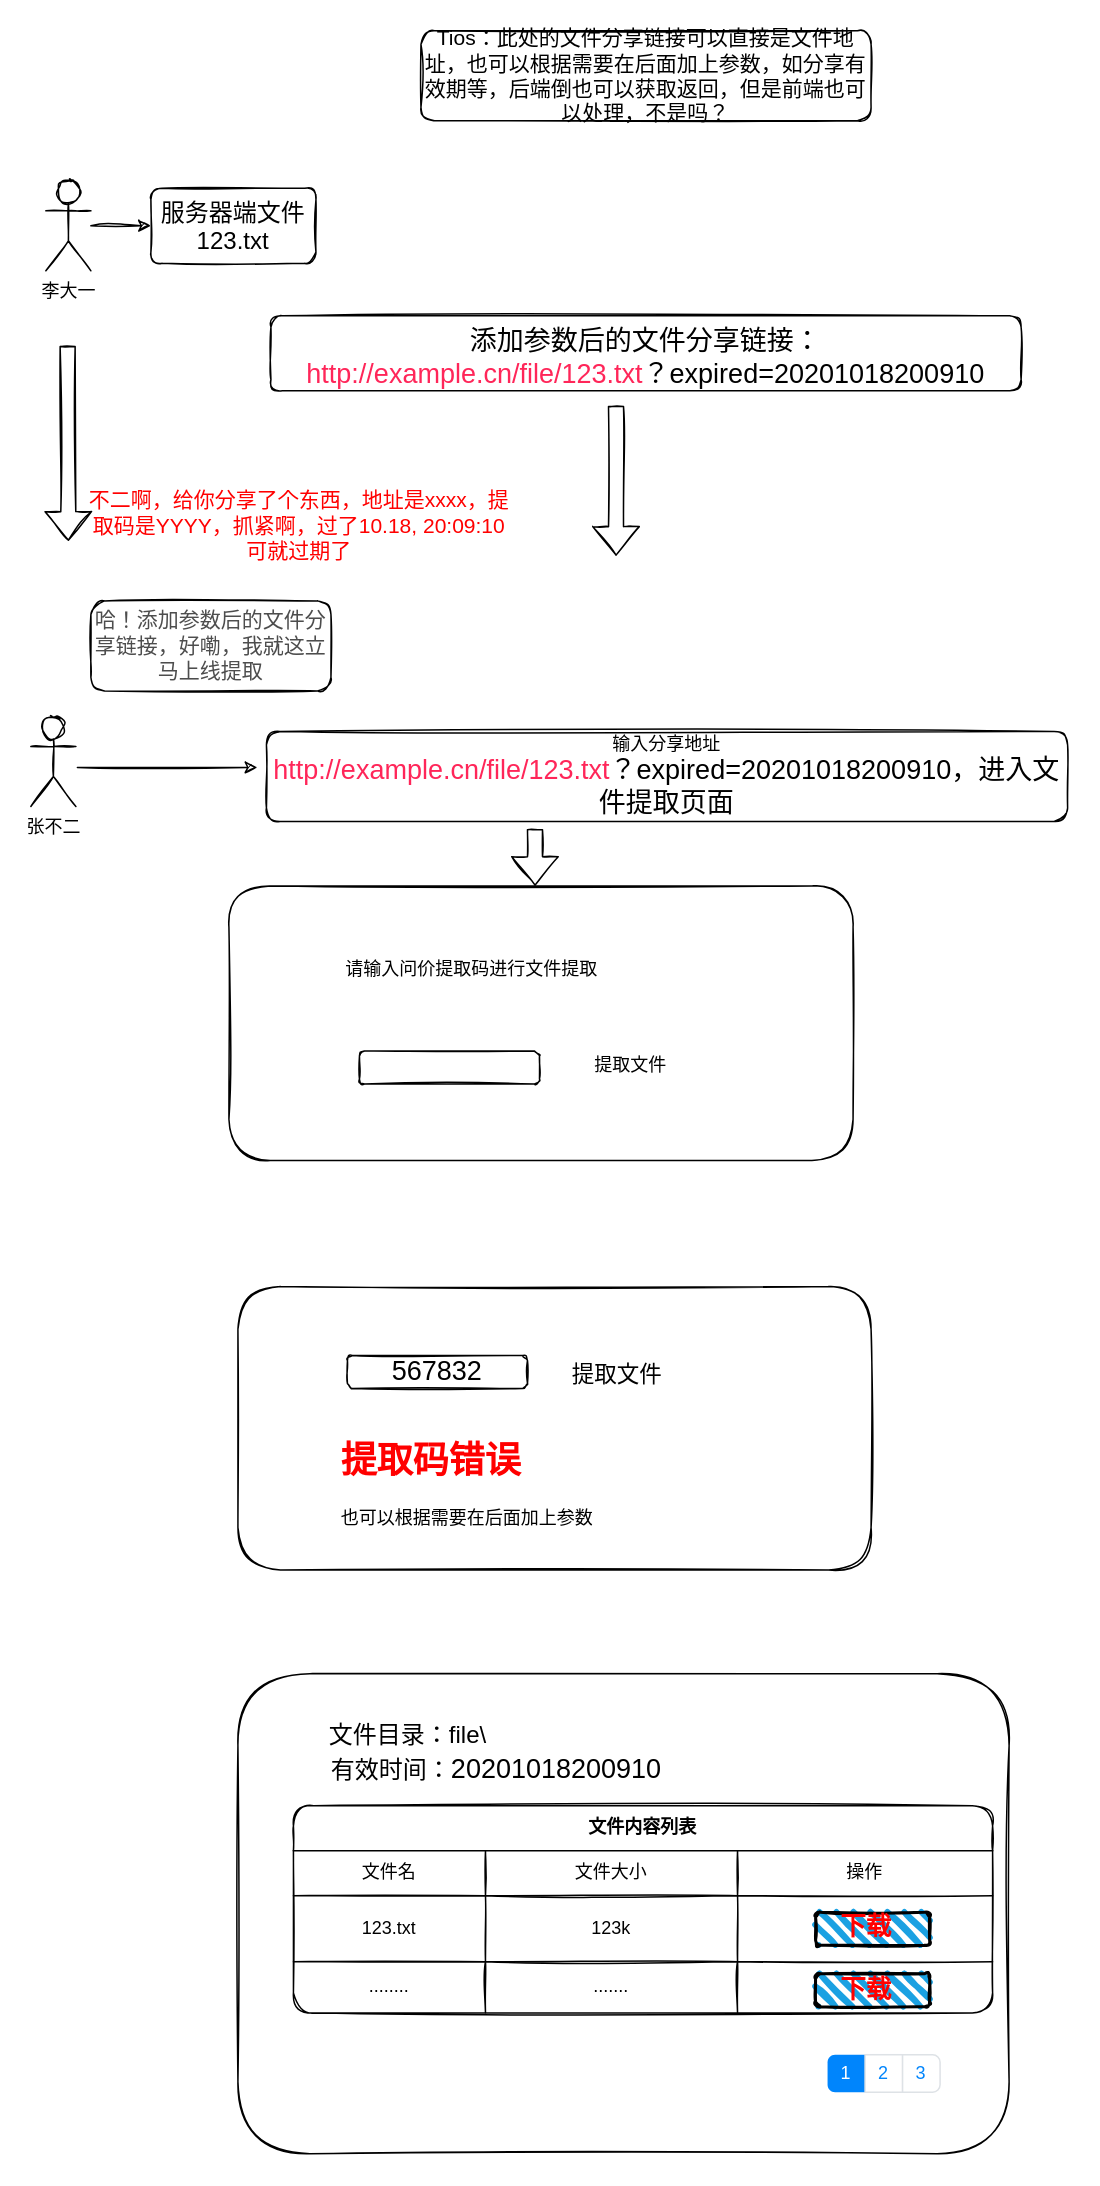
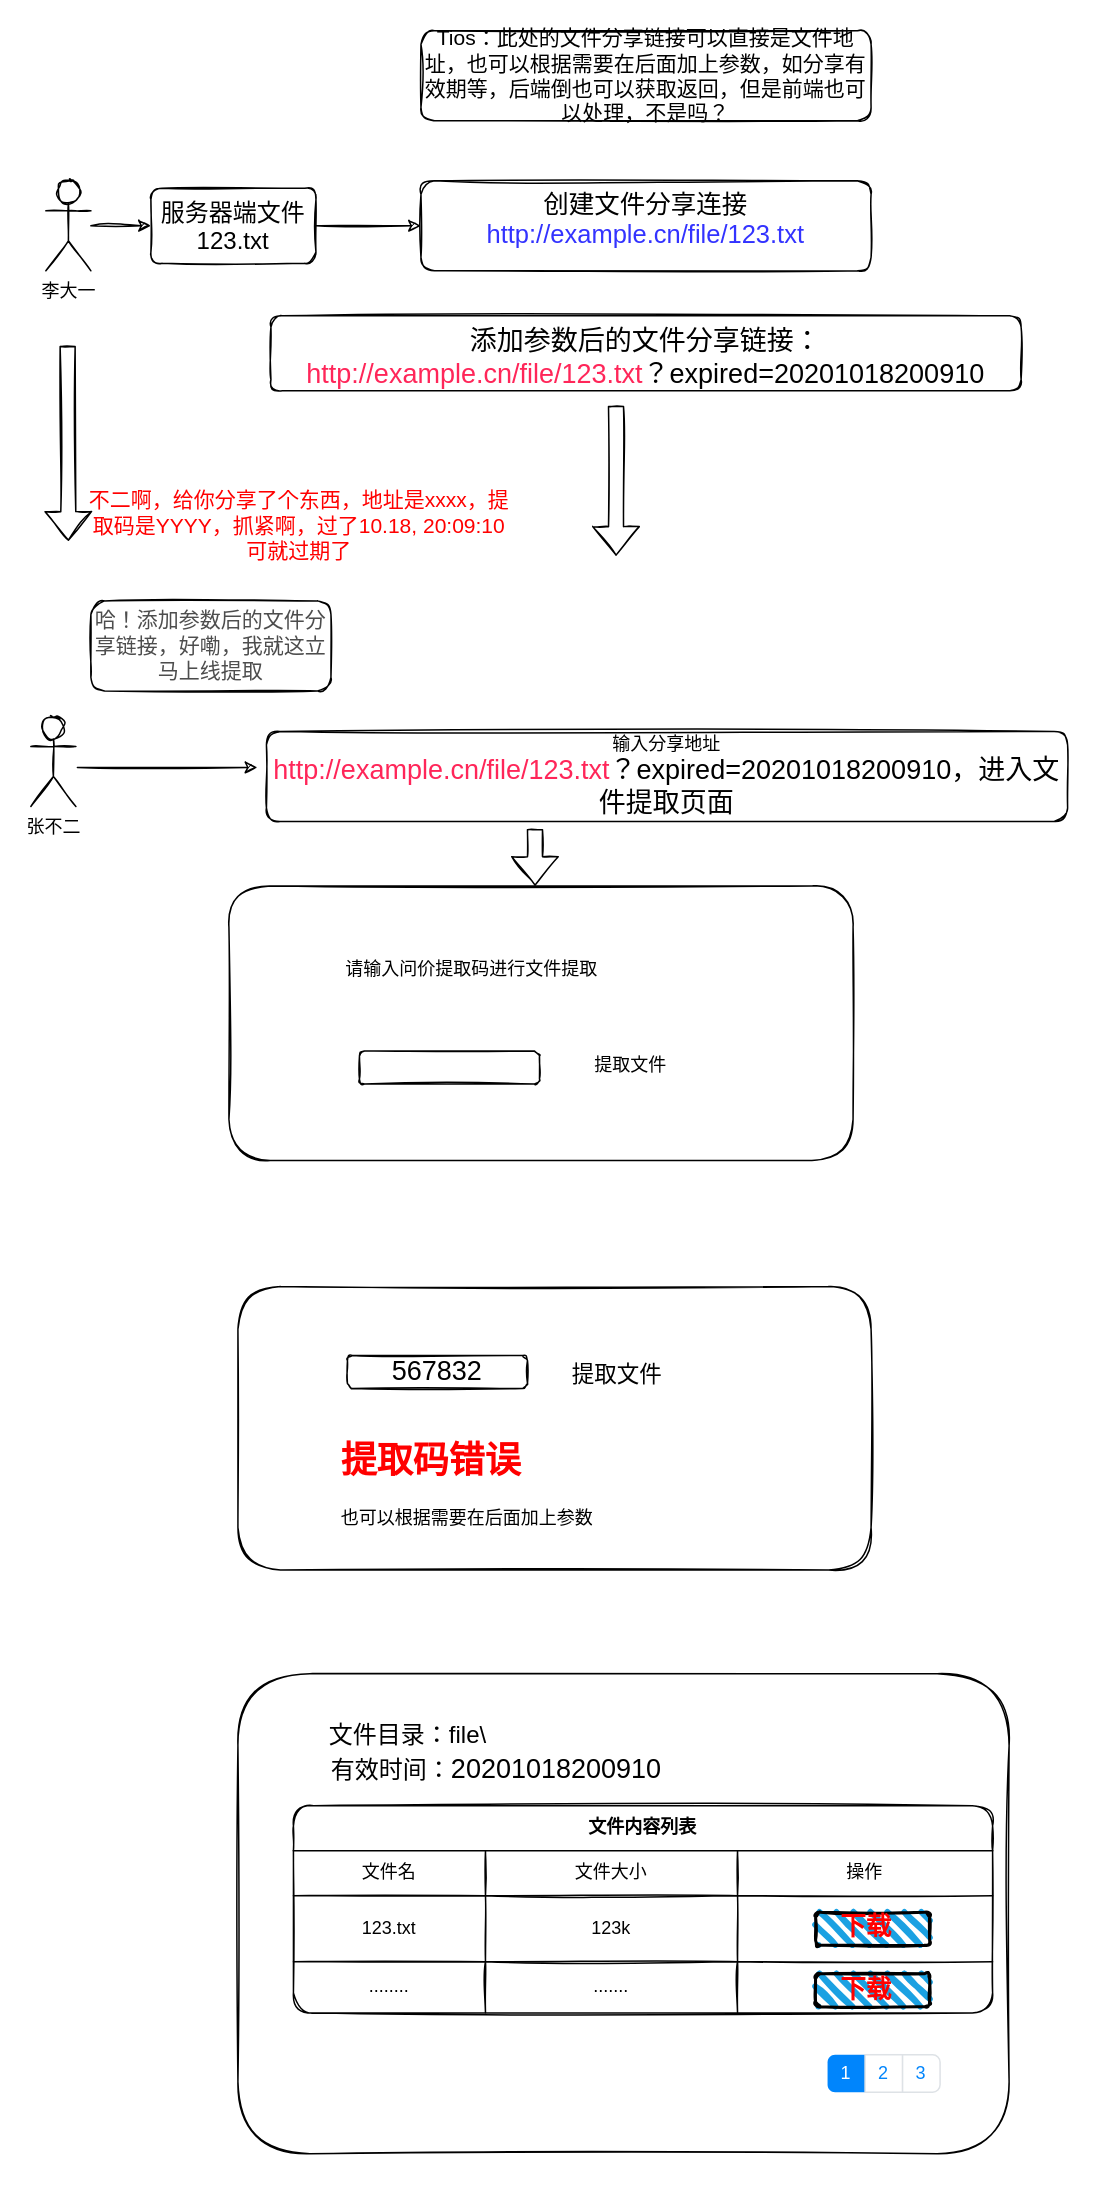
edge "服务器端文件 123.txt" -> "创建文件分享连接 http://example.cn/file/123.txt": added
node "创建文件分享连接 http://example.cn/file/123.txt": added
